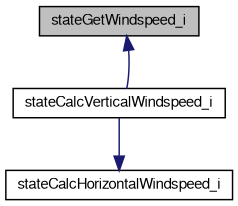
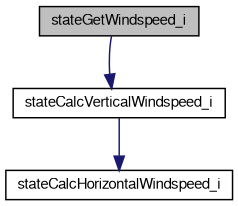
edge "stateCalcVerticalWindspeed_i" -> "stateGetWindspeed_i": reversed
